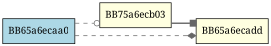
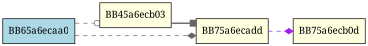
node "BB75a6ecb03": label "BB75a6ecb03" -> "BB45a6ecb03"
node "BB65a6ecadd": label "BB65a6ecadd" -> "BB75a6ecadd"
node "BB75a6ecb0d": added
